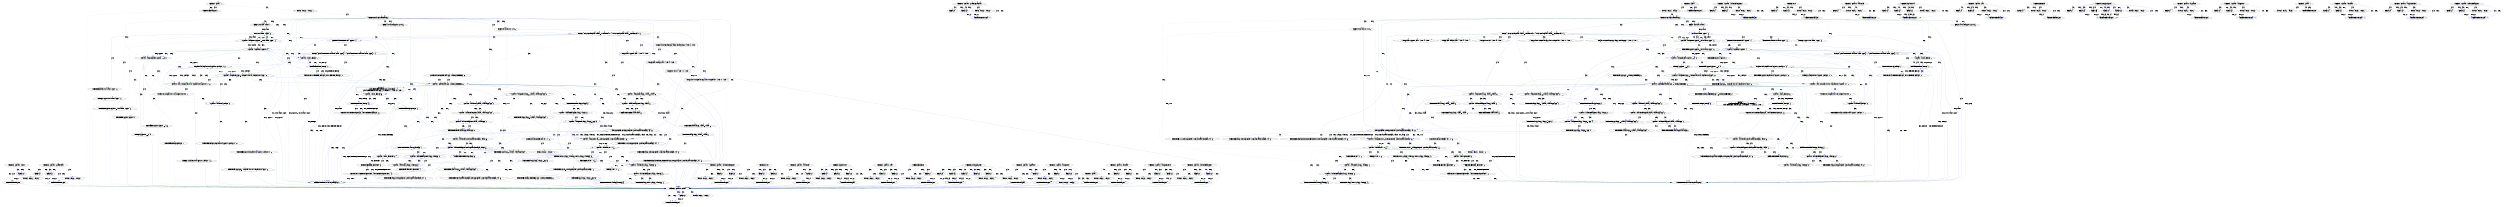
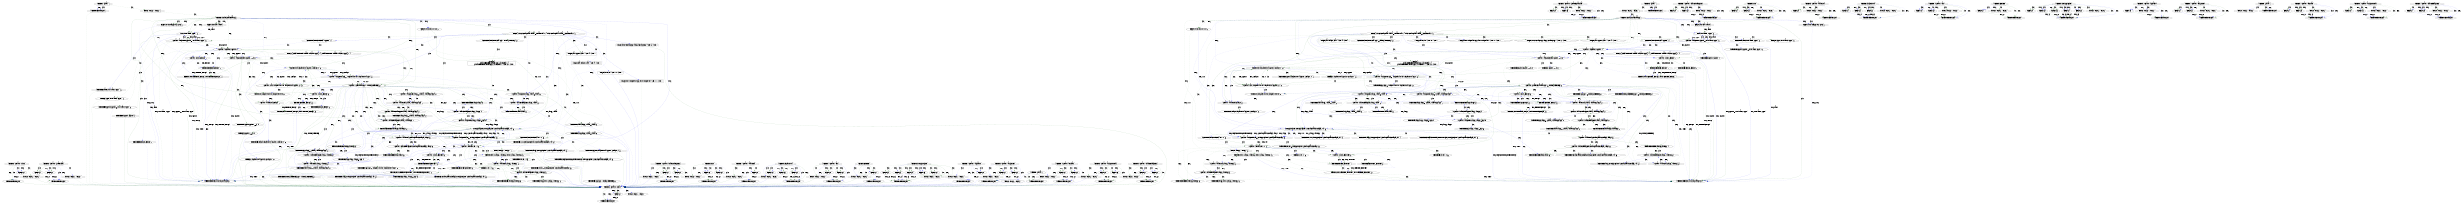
node "(CONTROL_STRUCTURE,IF,if (tpgt >= TL_TPGS_PER_HBA))": added
edge "(CONTROL_STRUCTURE,IF,if (tpgt > TL_TPGS_PER_HBA))" -> "(<operator>.greaterThan,tpgt > TL_TPGS_PER_HBA)": removed, label "AST:"
edge "(IDENTIFIER,tpgt,tpgt >= TL_TPGS_PER_HBA)" -> "(<operator>.greaterEqualsThan,tpgt >= TL_TPGS_PER_HBA)": reversed
node "(IDENTIFIER,tpgt,tpgt > TL_TPGS_PER_HBA)": added
